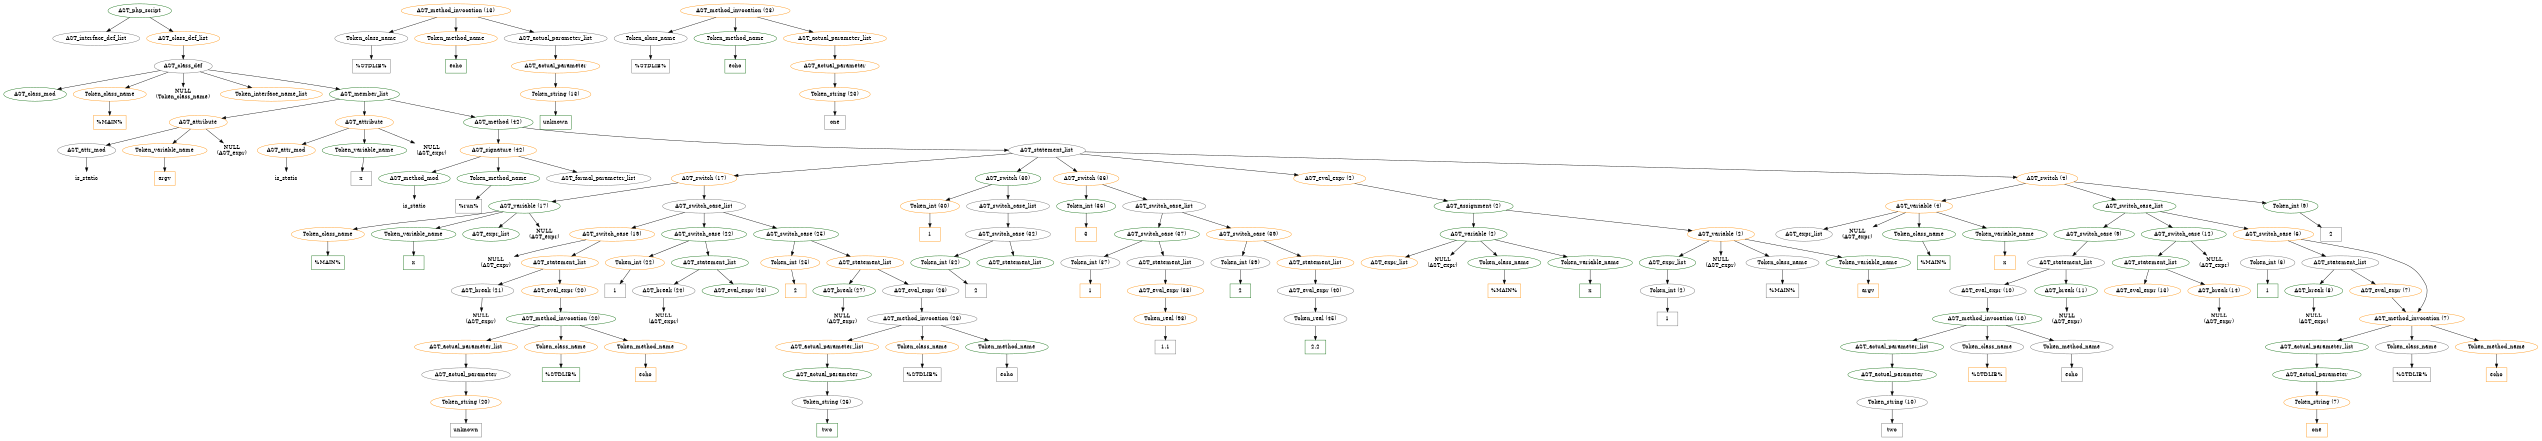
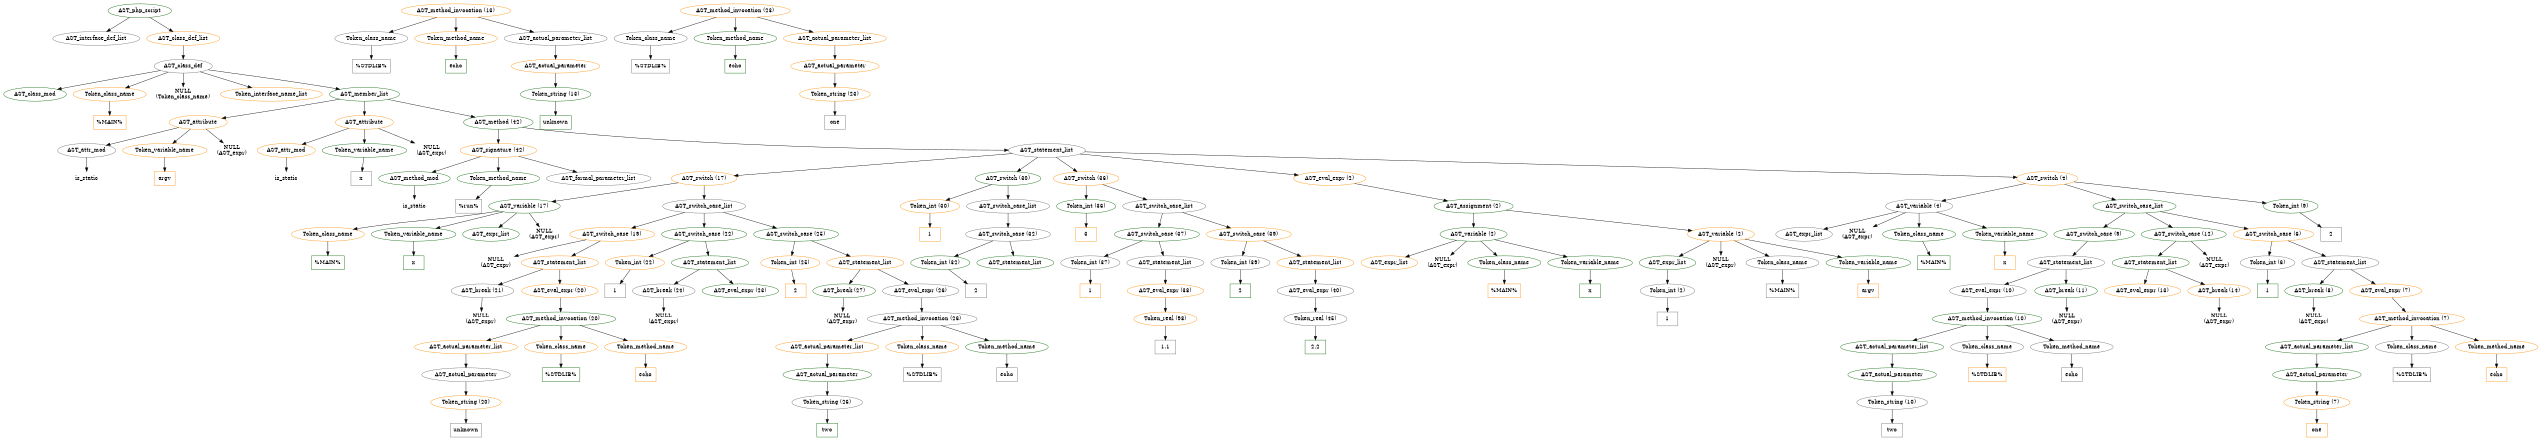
node "Token_string (13)": color darkorange -> darkgreen
node "AST_variable (4)": color darkorange -> gray40
edge "AST_switch_case (6)" -> "AST_method_invocation (7)": now "AST_switch_case (6)" -> "Token_int (6)"
